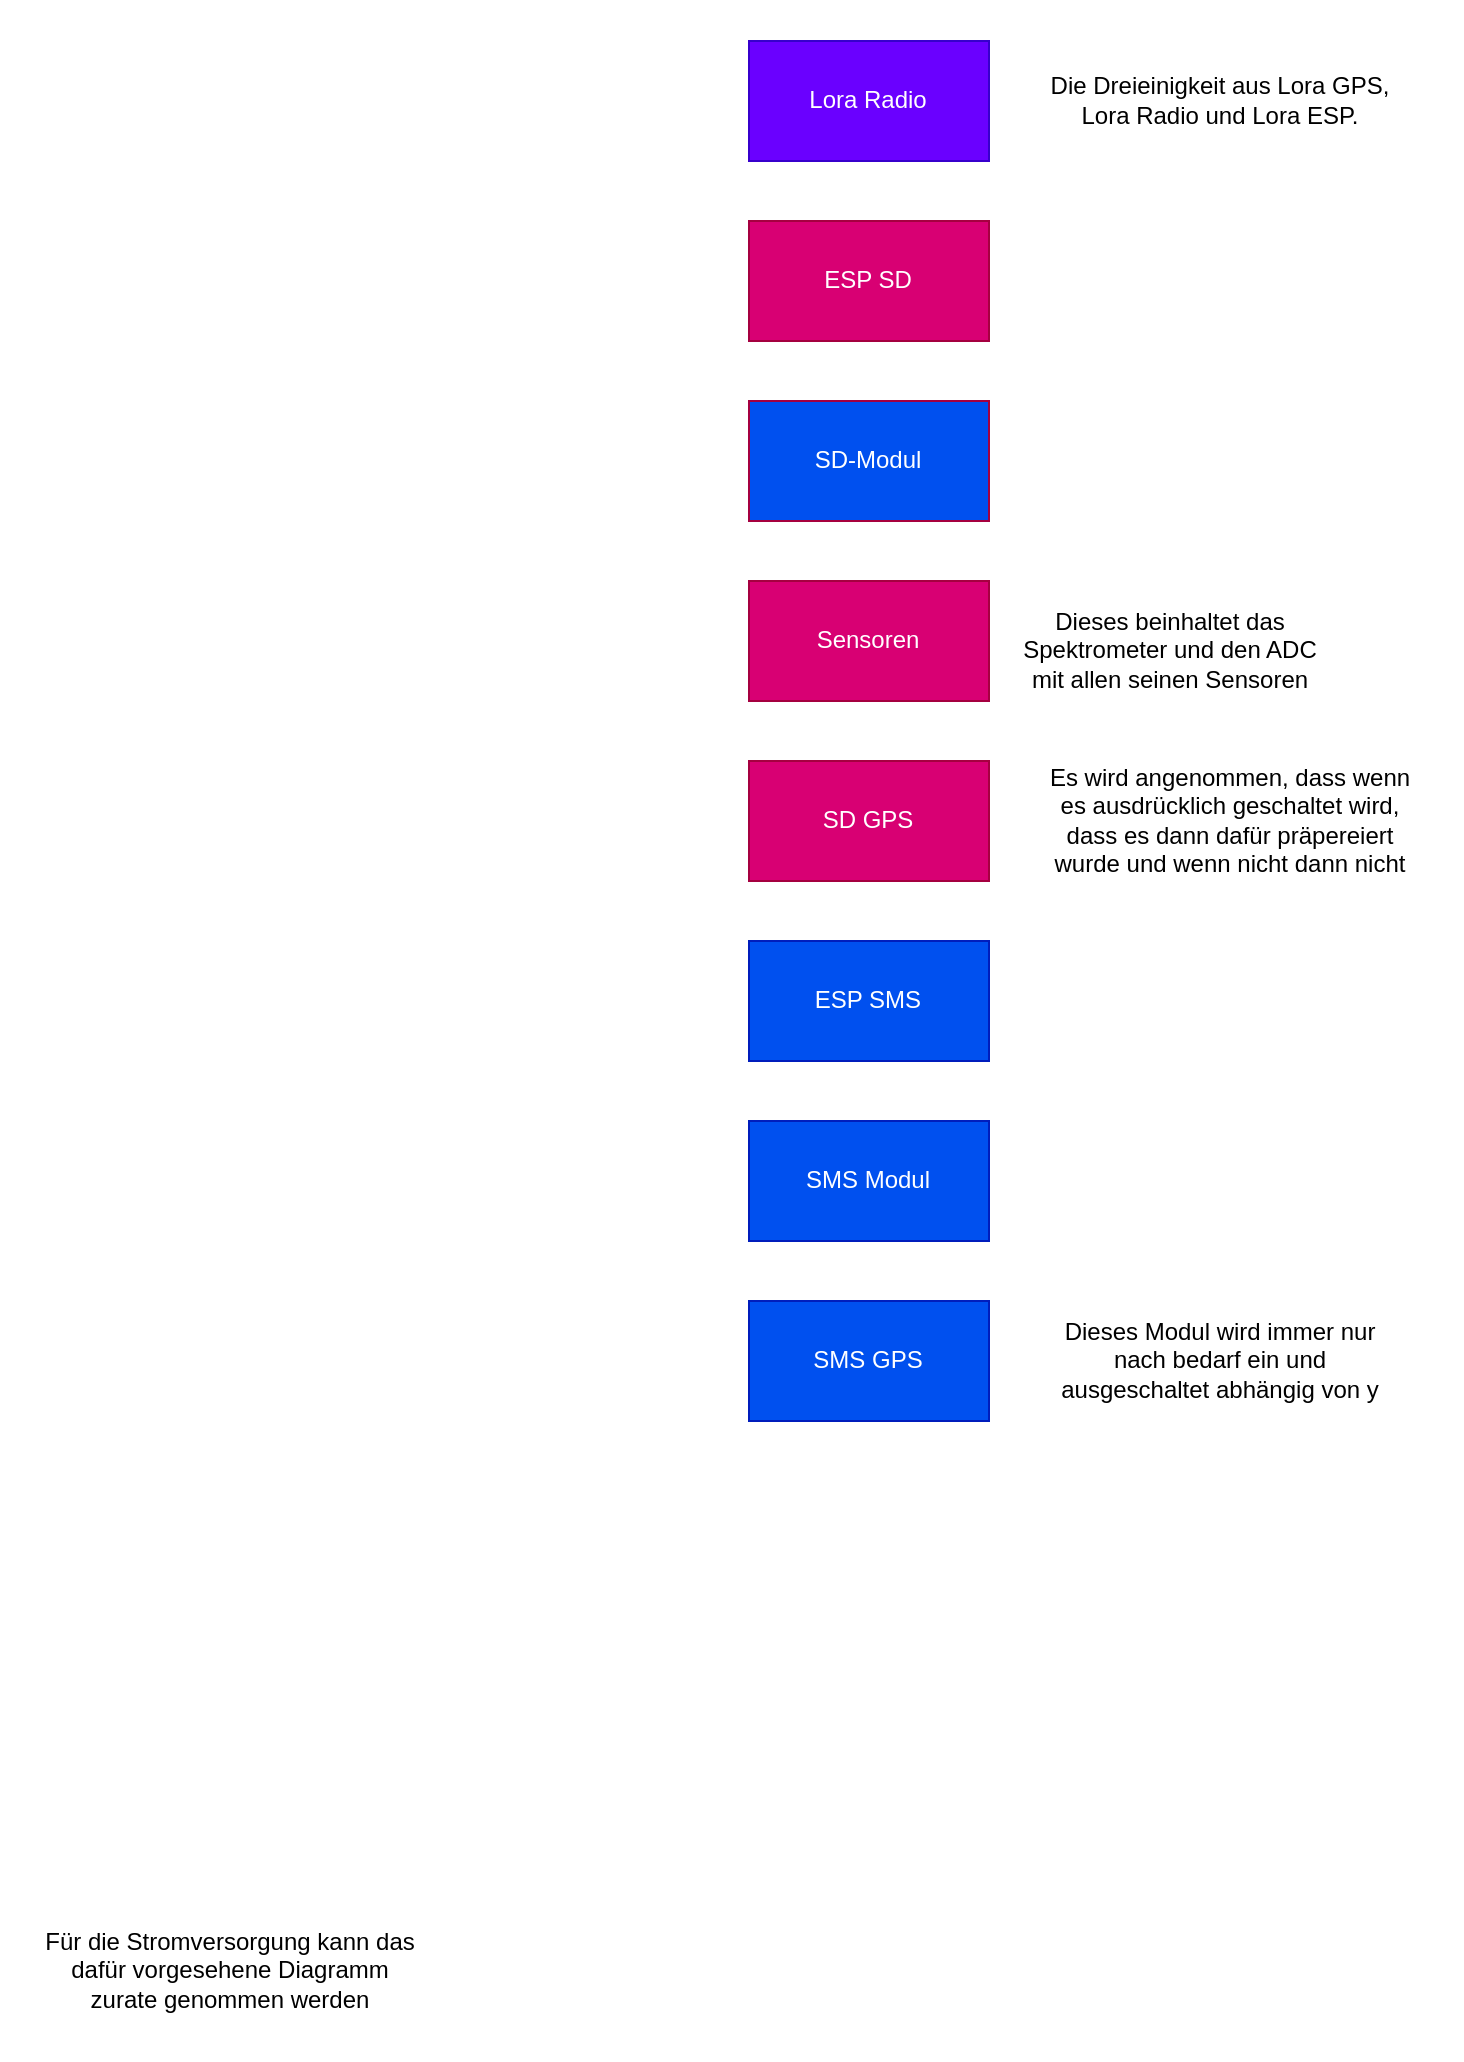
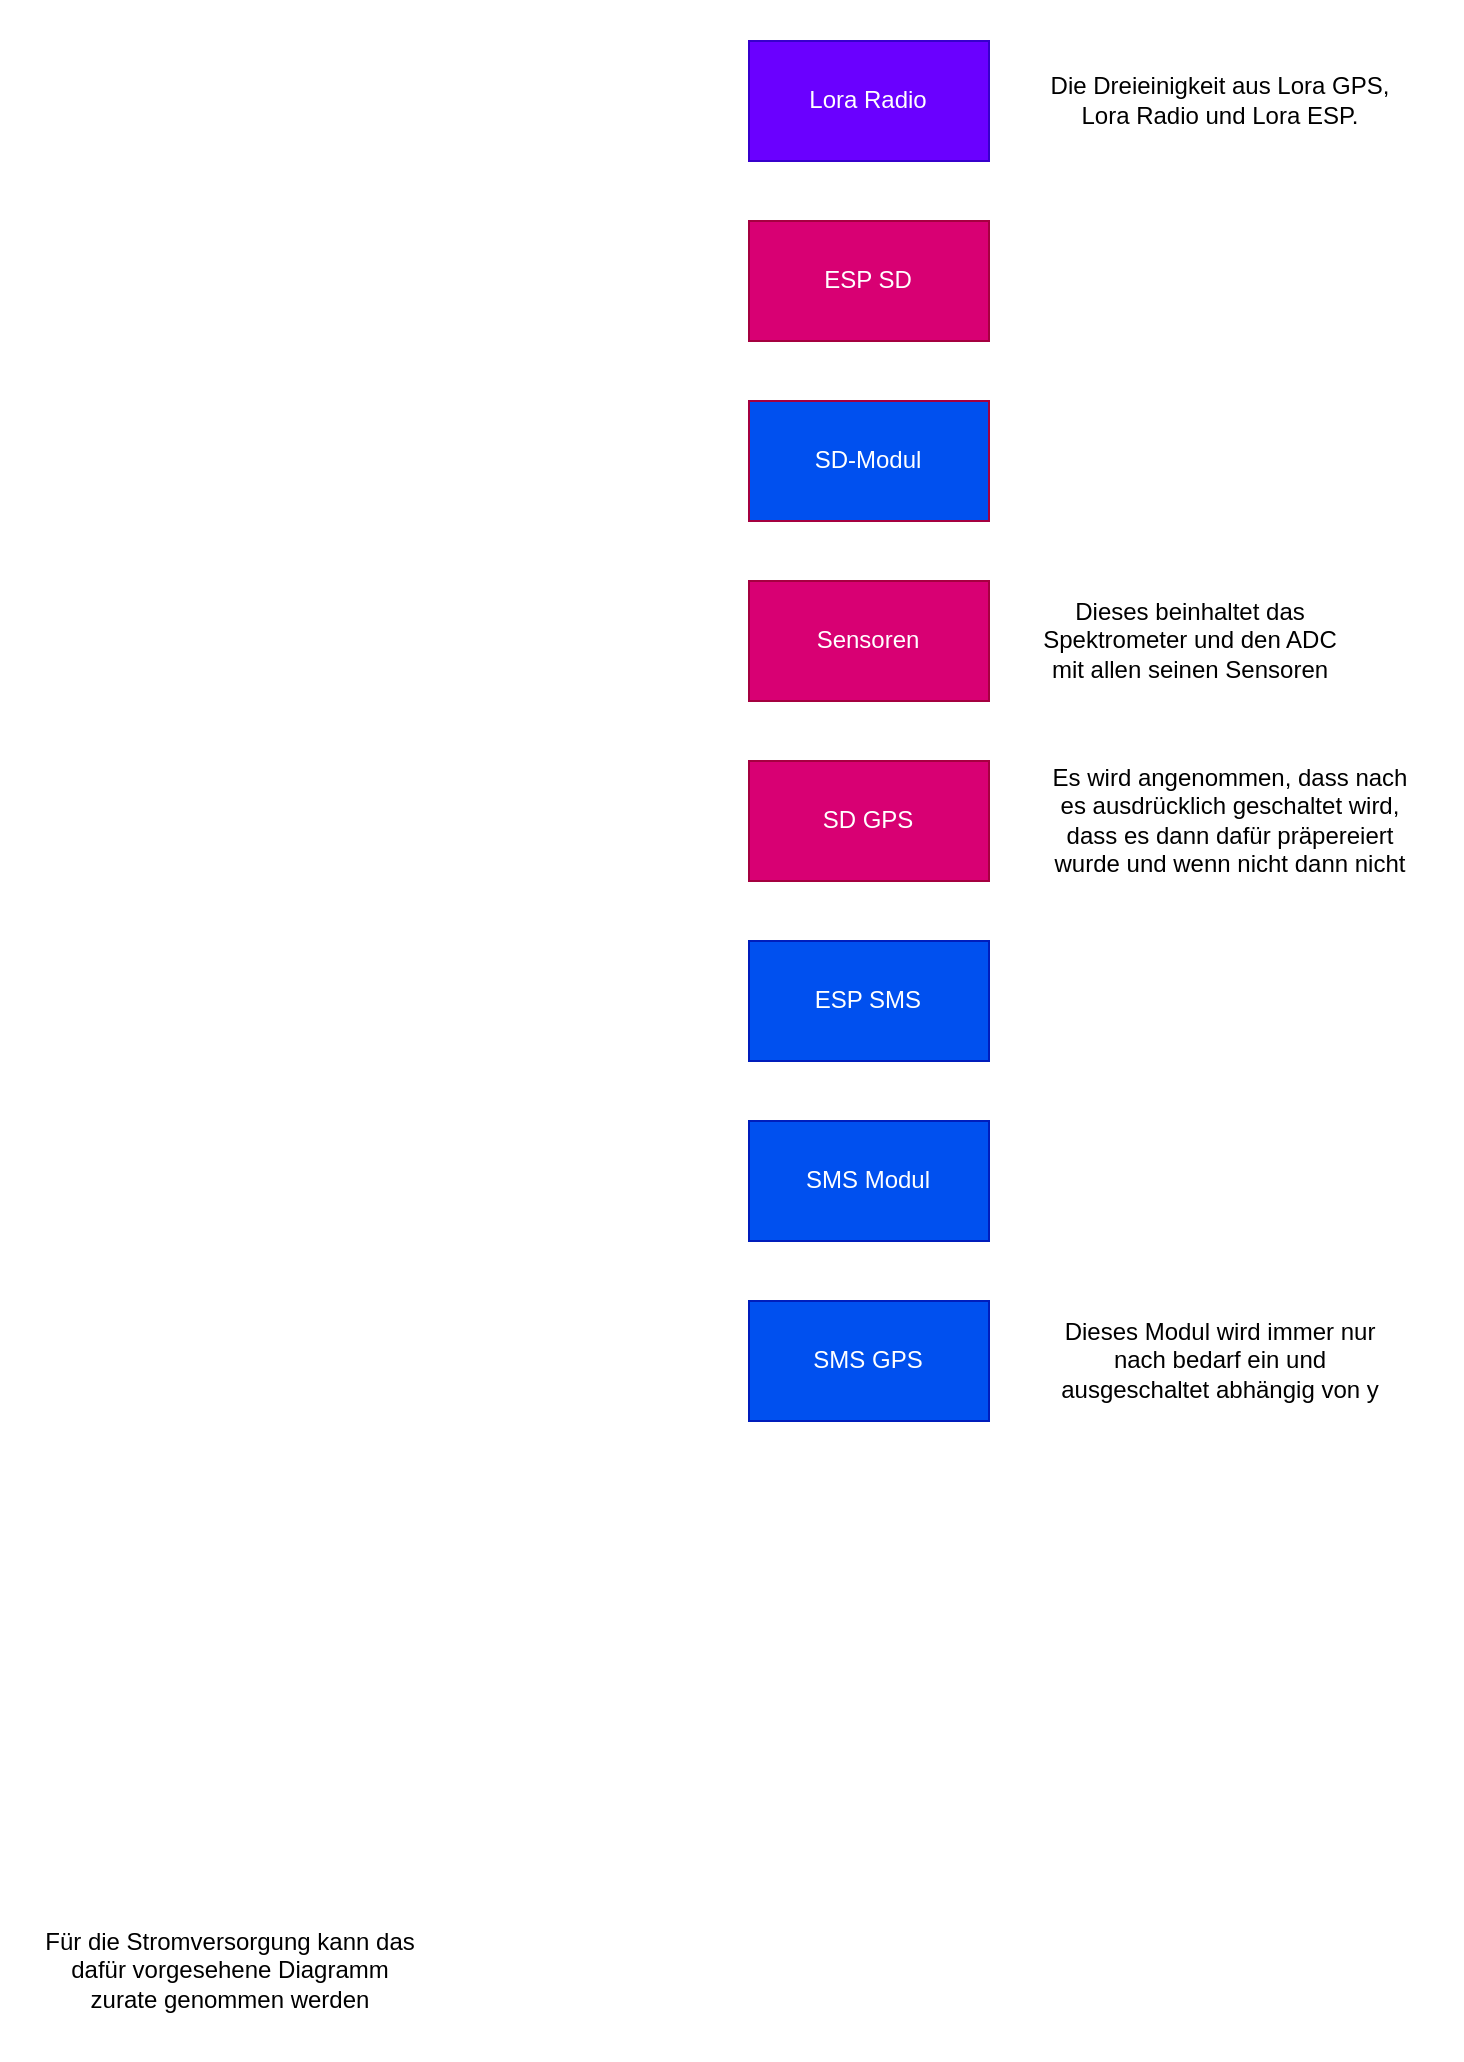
node "Dieses beinhaltet das Spektrometer und den ADC mit allen seinen Sensoren": moved (1171, 651) -> (1191, 641)
node "Es wird angenommen, dass wenn es ausdrücklich geschaltet wird, dass es dann dafür präpereiert wurde und wenn nicht dann nicht": label "Es wird angenommen, dass wenn es ausdrücklich geschaltet wird, dass es dann dafür präpereiert wurde und wenn nicht dann nicht" -> "Es wird angenommen, dass nach es ausdrücklich geschaltet wird, dass es dann dafür präpereiert wurde und wenn nicht dann nicht"
